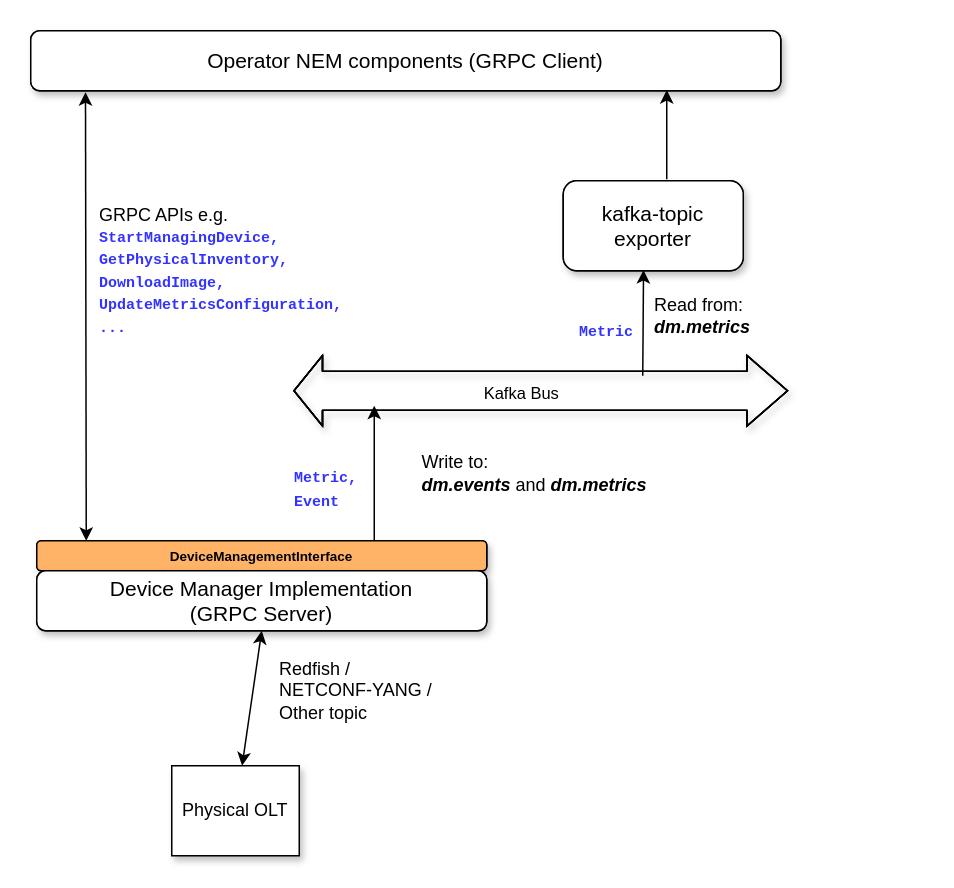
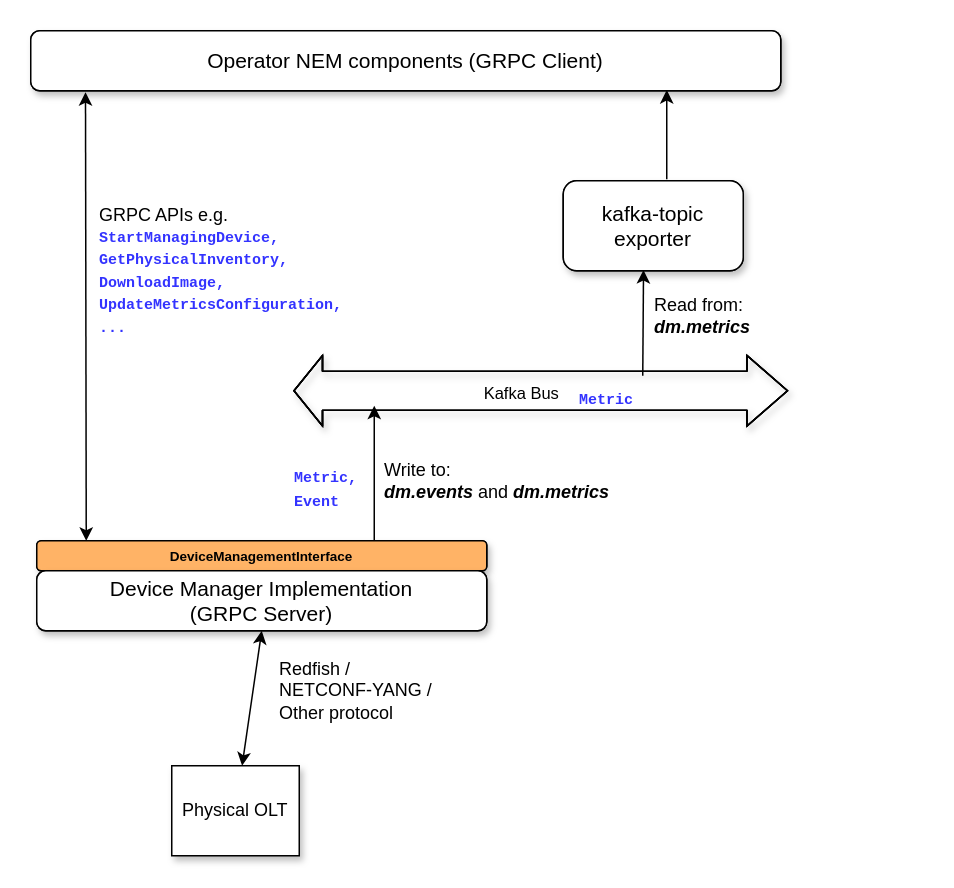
node "Metric": moved (614, 331) -> (614, 398)
node "Write to: dm.events and dm.metrics": moved (554, 473) -> (517, 481)
node "Redfish / NETCONF-YANG / Other topic": label "Redfish / NETCONF-YANG / Other topic" -> "Redfish / NETCONF-YANG / Other protocol"
